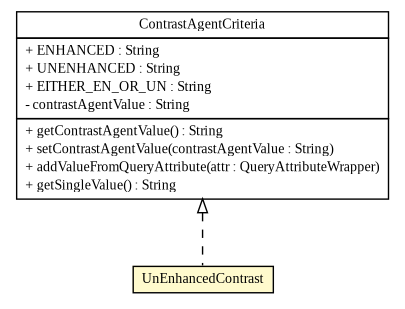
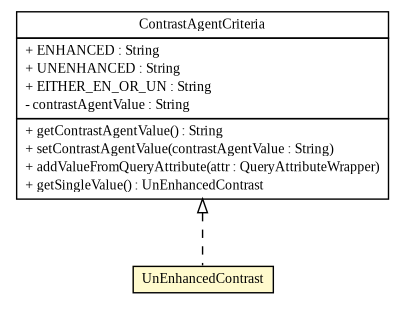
node "ContrastAgentCriteria": text "+ getSingleValue() : String" -> "+ getSingleValue() : UnEnhancedContrast"
